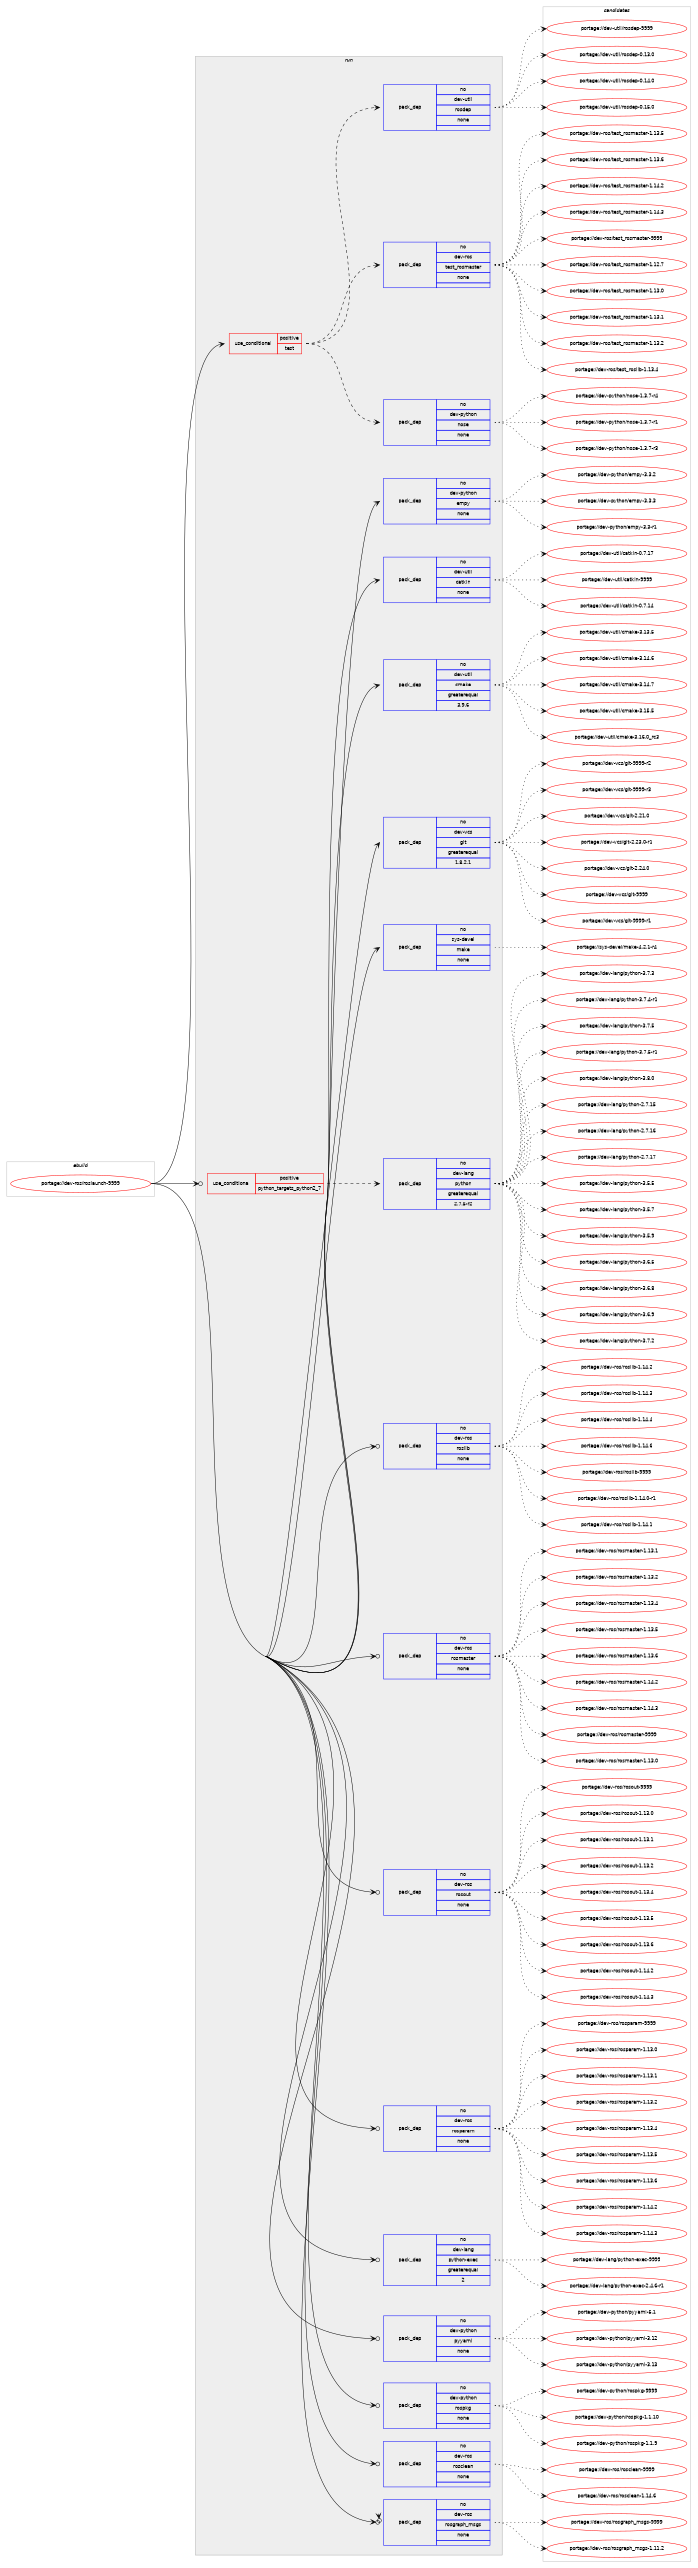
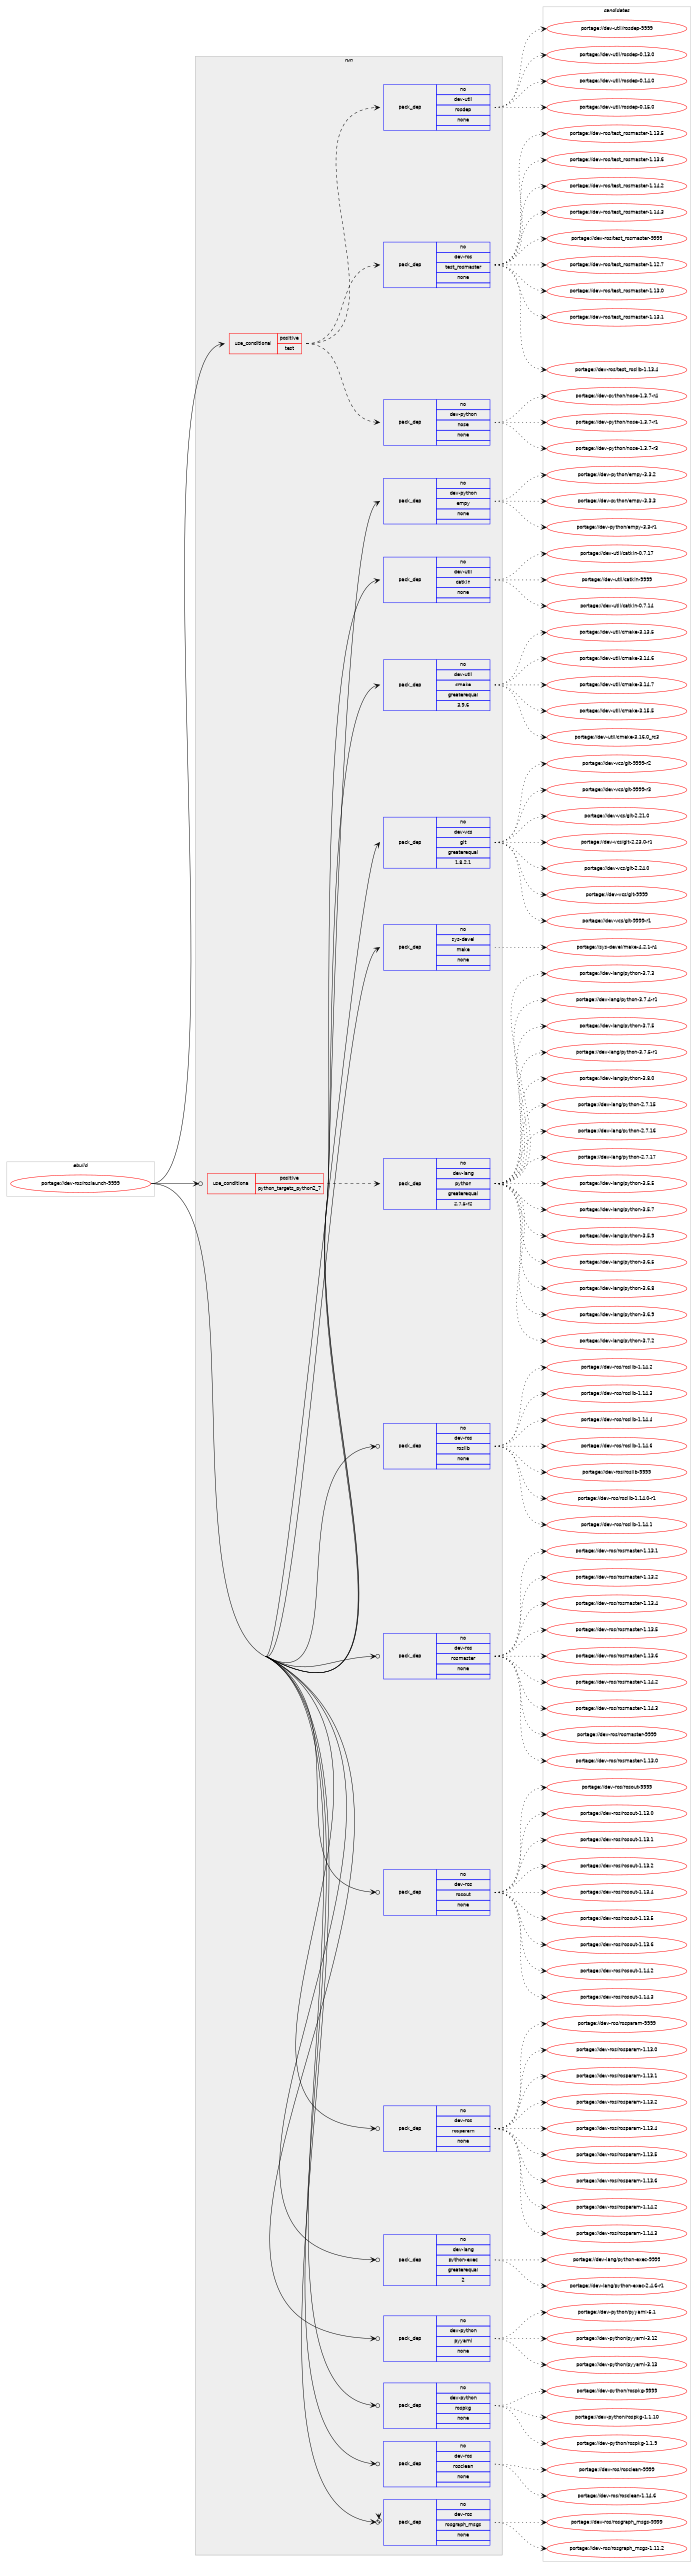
node "portage://dev-ros/test_rosmaster-1.13.2": removed
